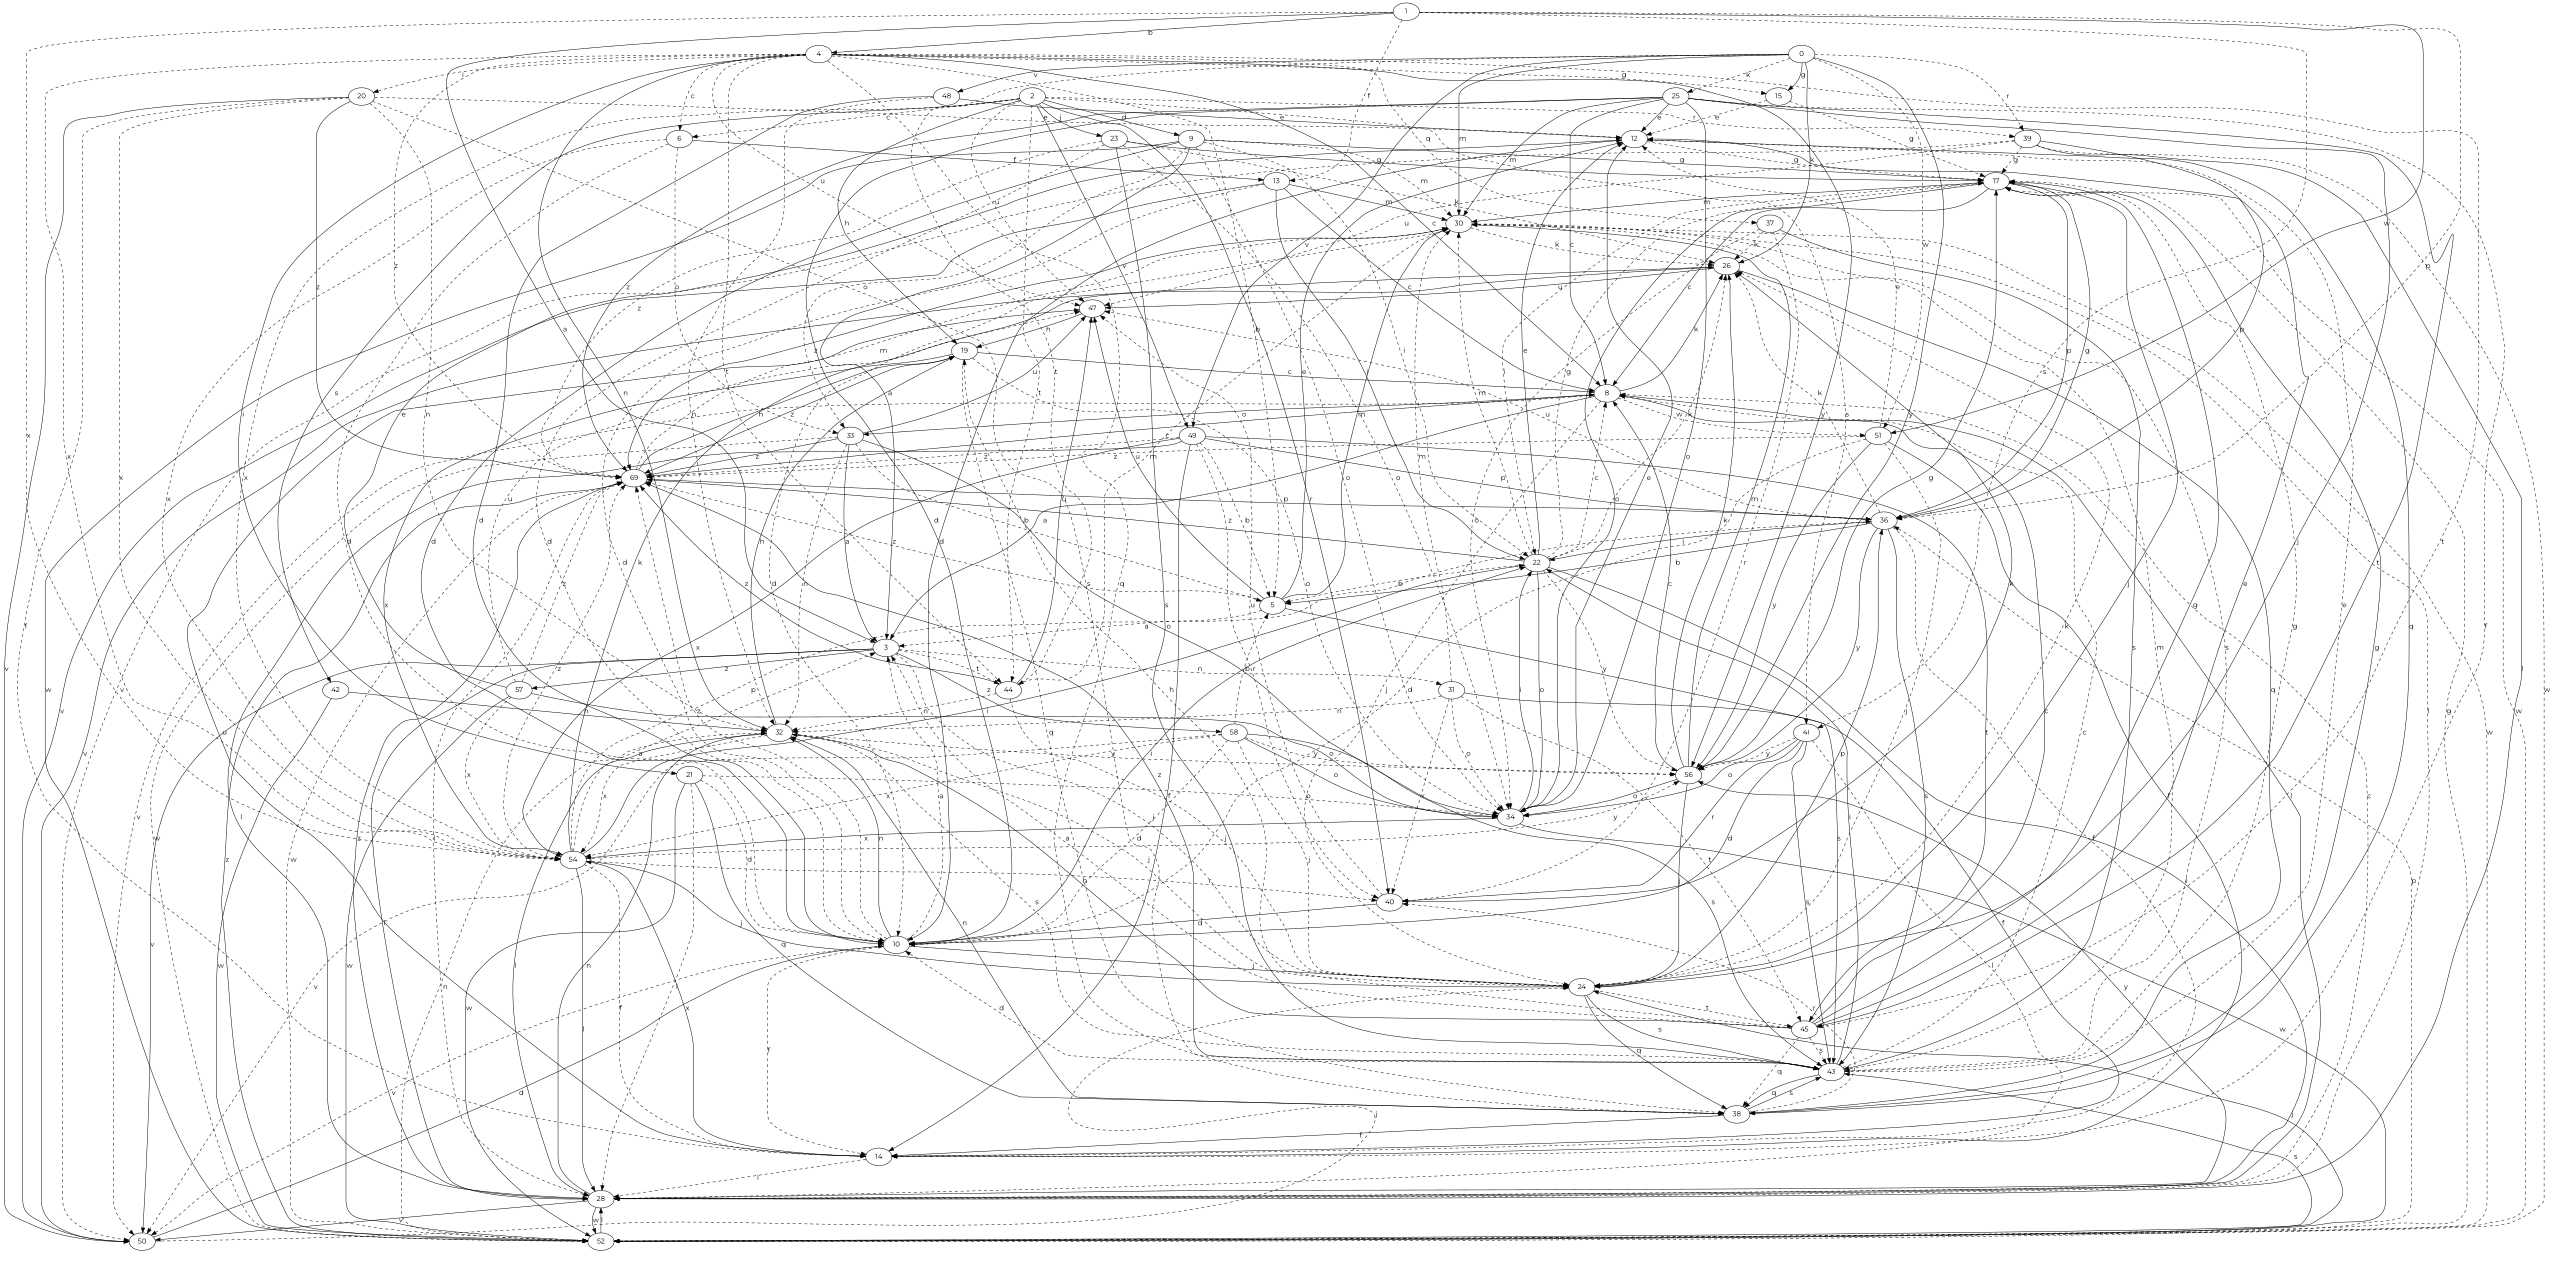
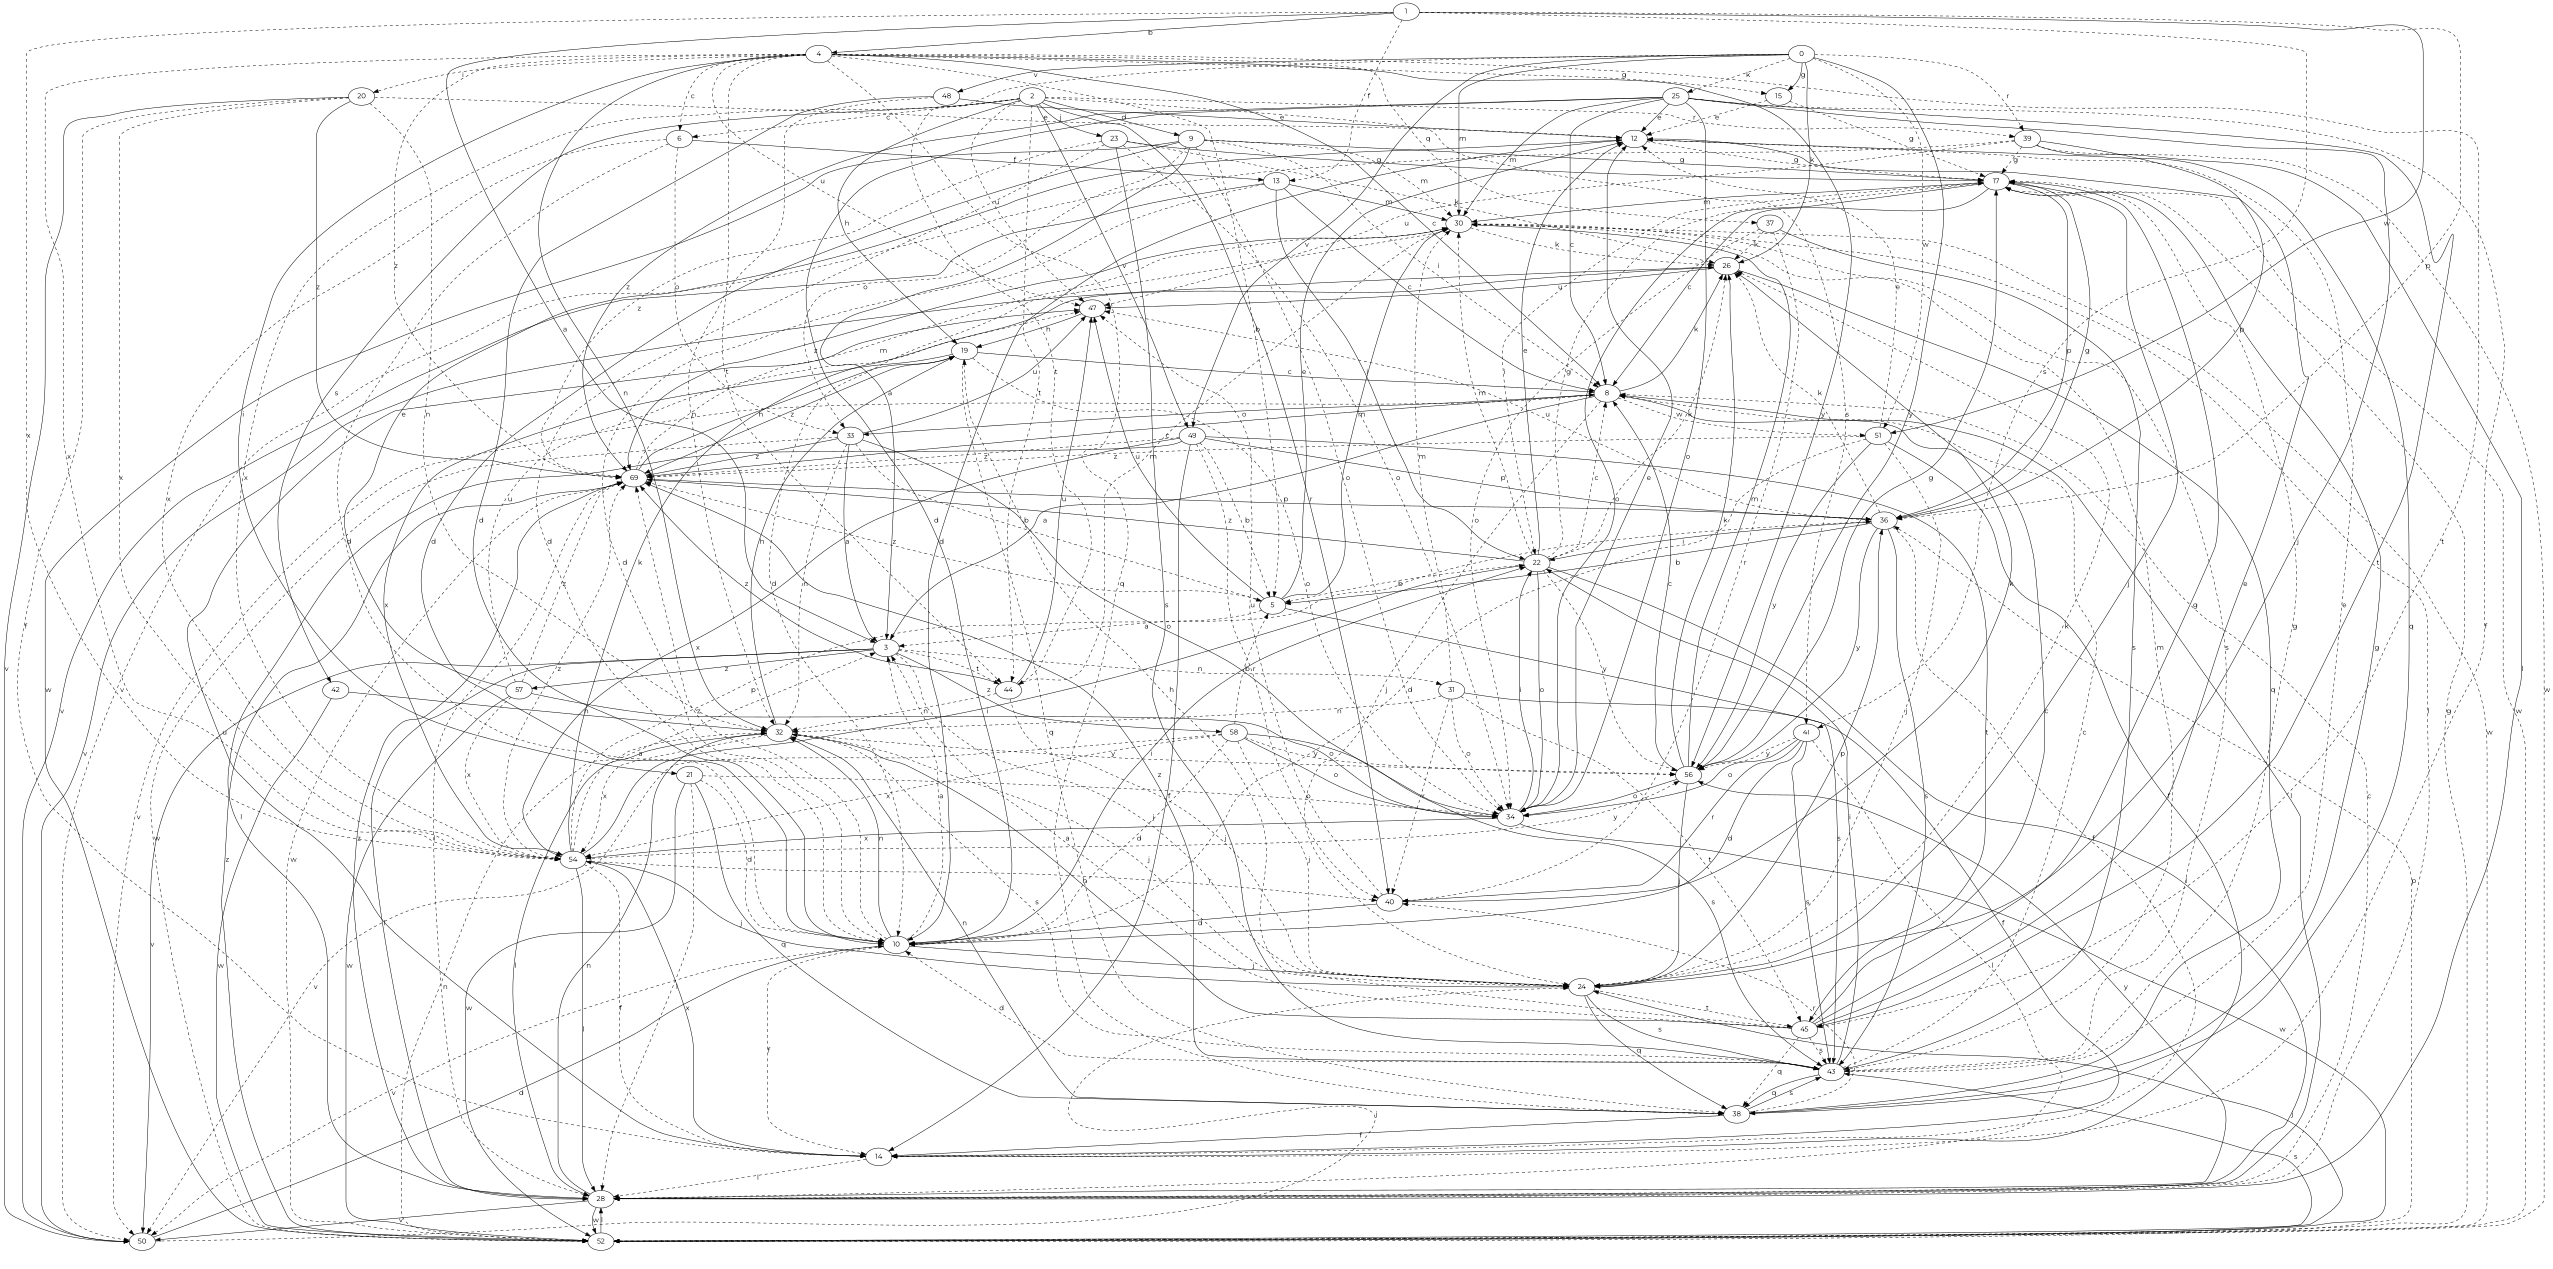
edge "9" -> "22": now "9" -> "8"
edge "20" -> "43": removed, label "s"
